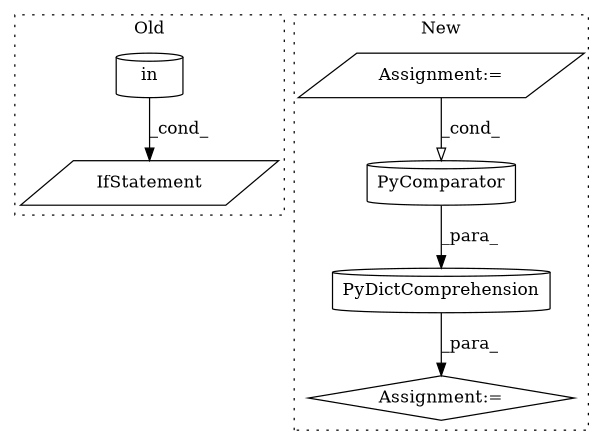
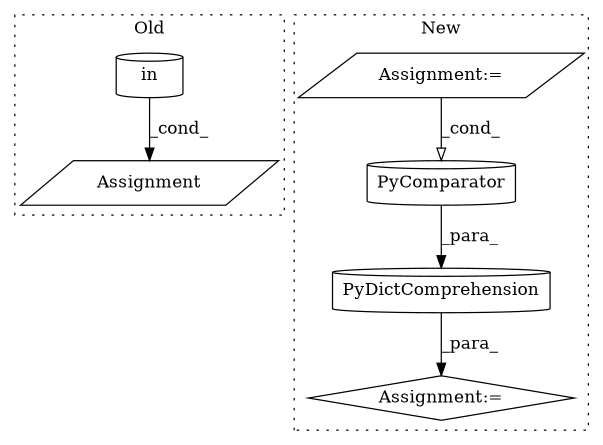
node "IfStatement": label "IfStatement" -> "Assignment"
